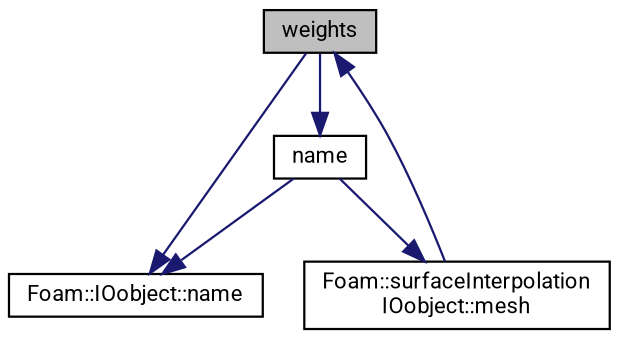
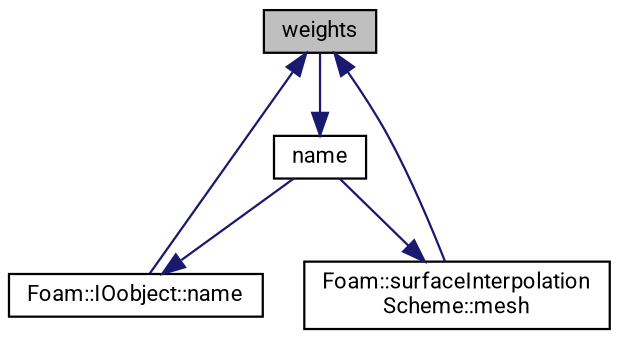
edge "weights" -> "Foam::IOobject::name": reversed
node "Foam::surfaceInterpolation IOobject::mesh": label "Foam::surfaceInterpolation IOobject::mesh" -> "Foam::surfaceInterpolation Scheme::mesh"
